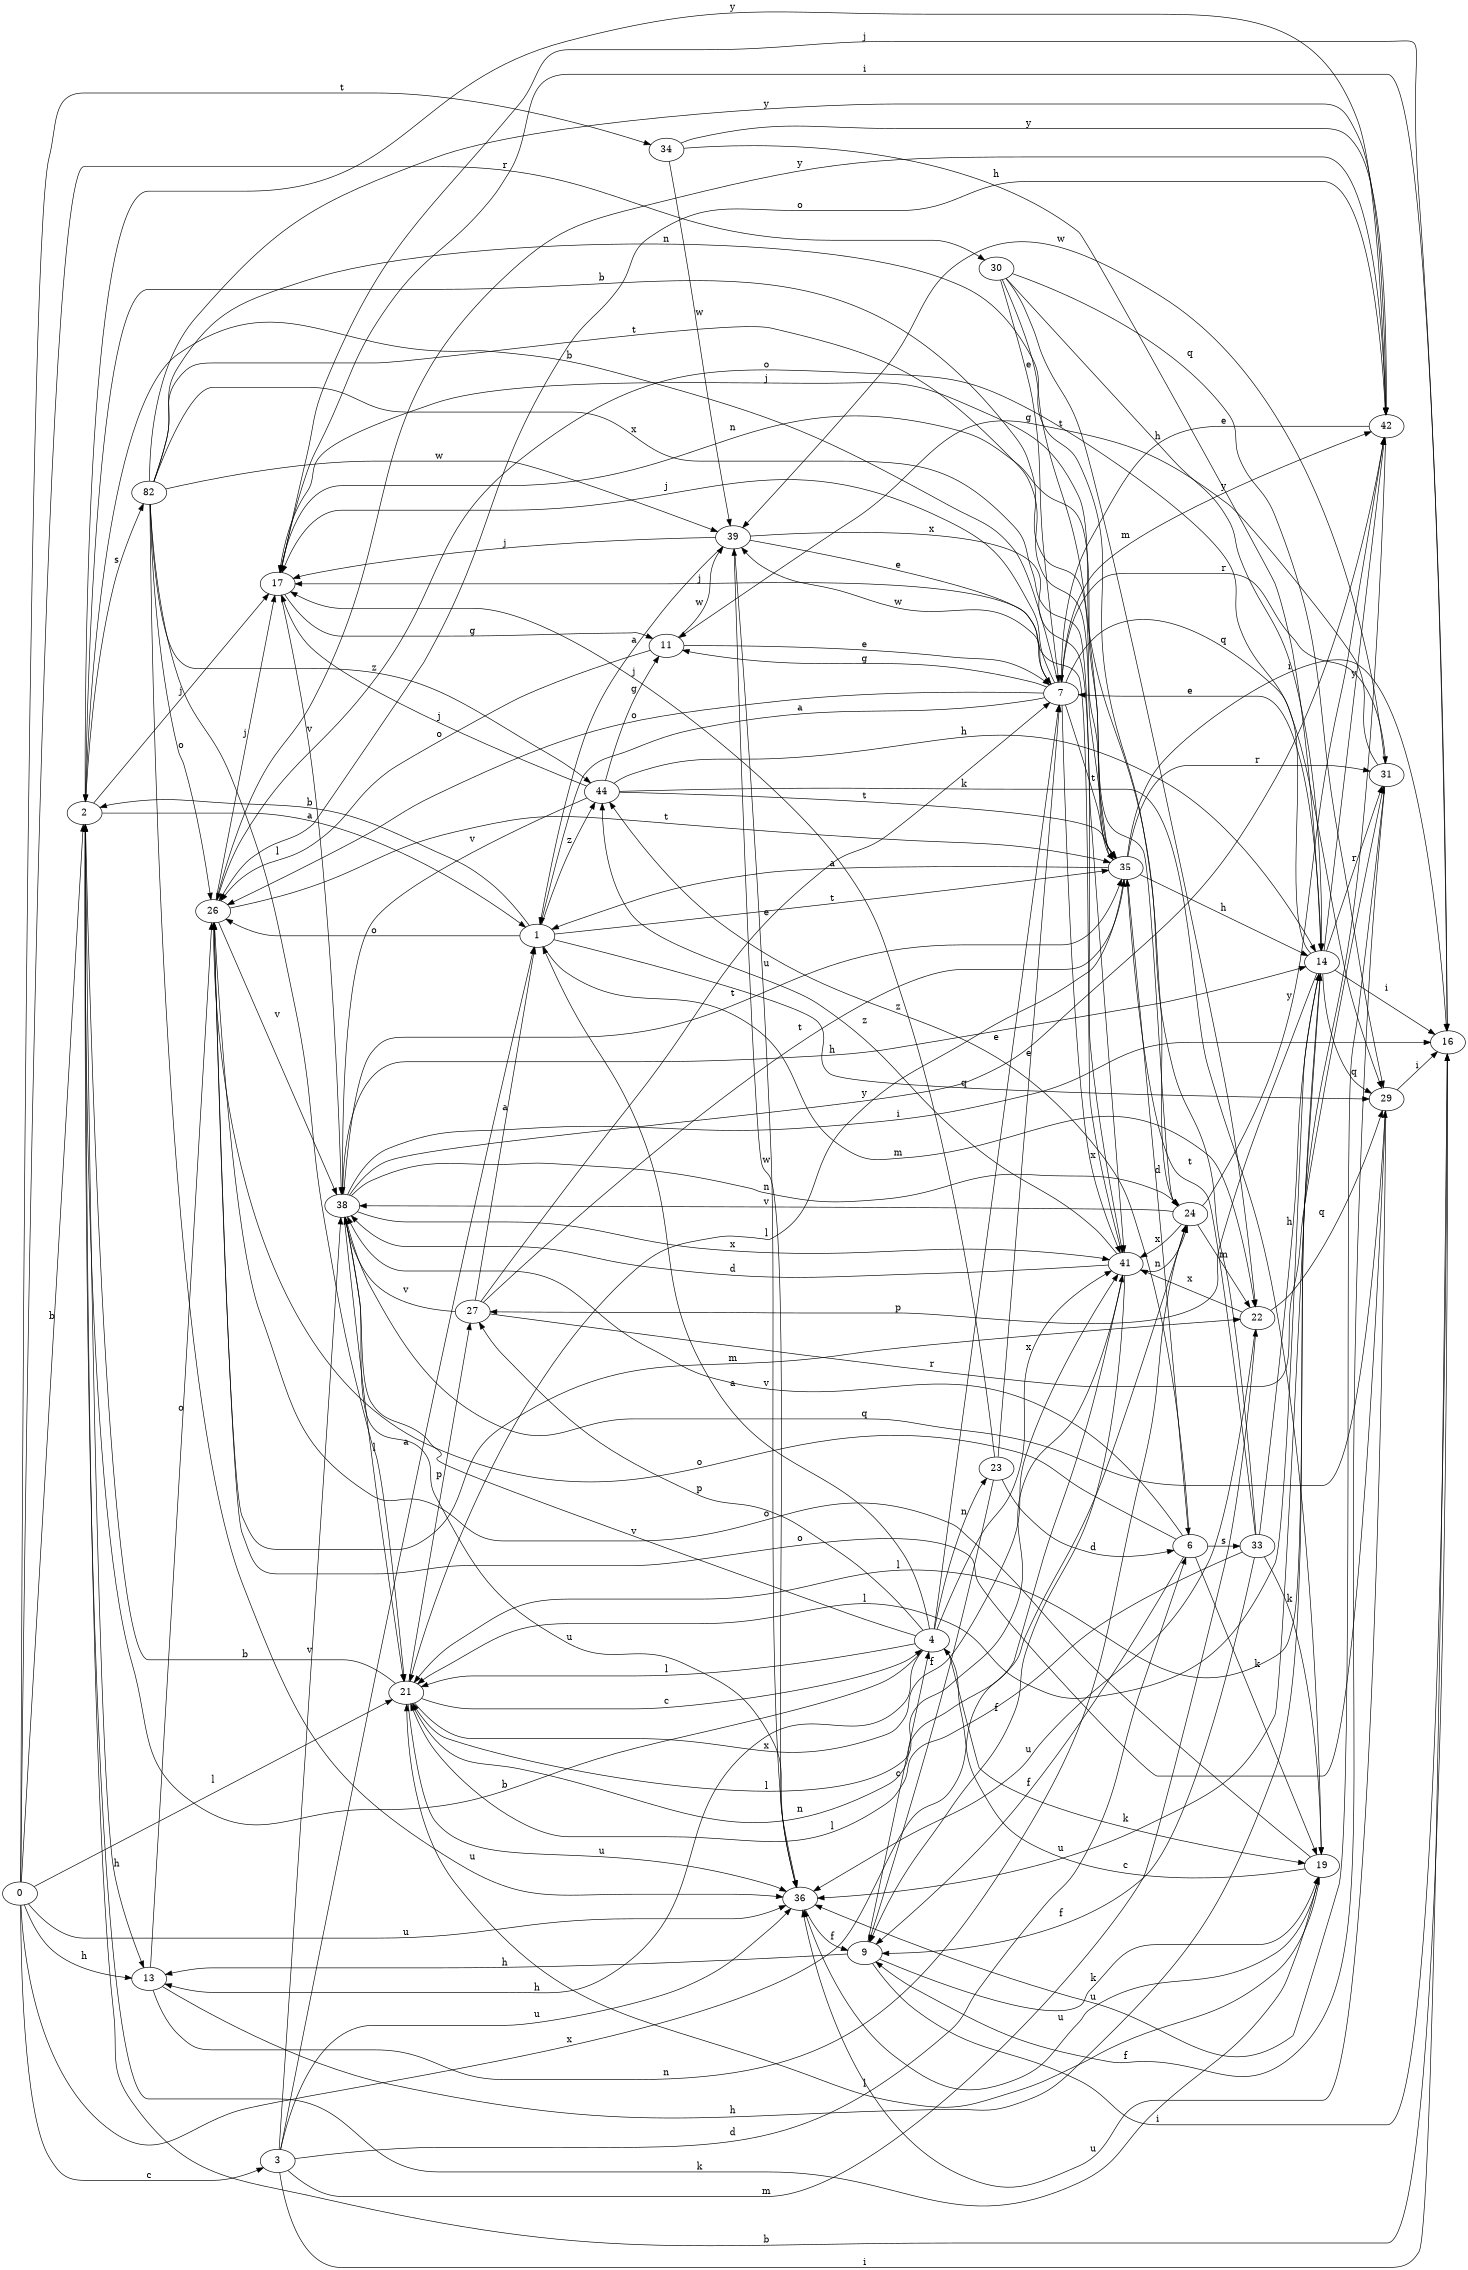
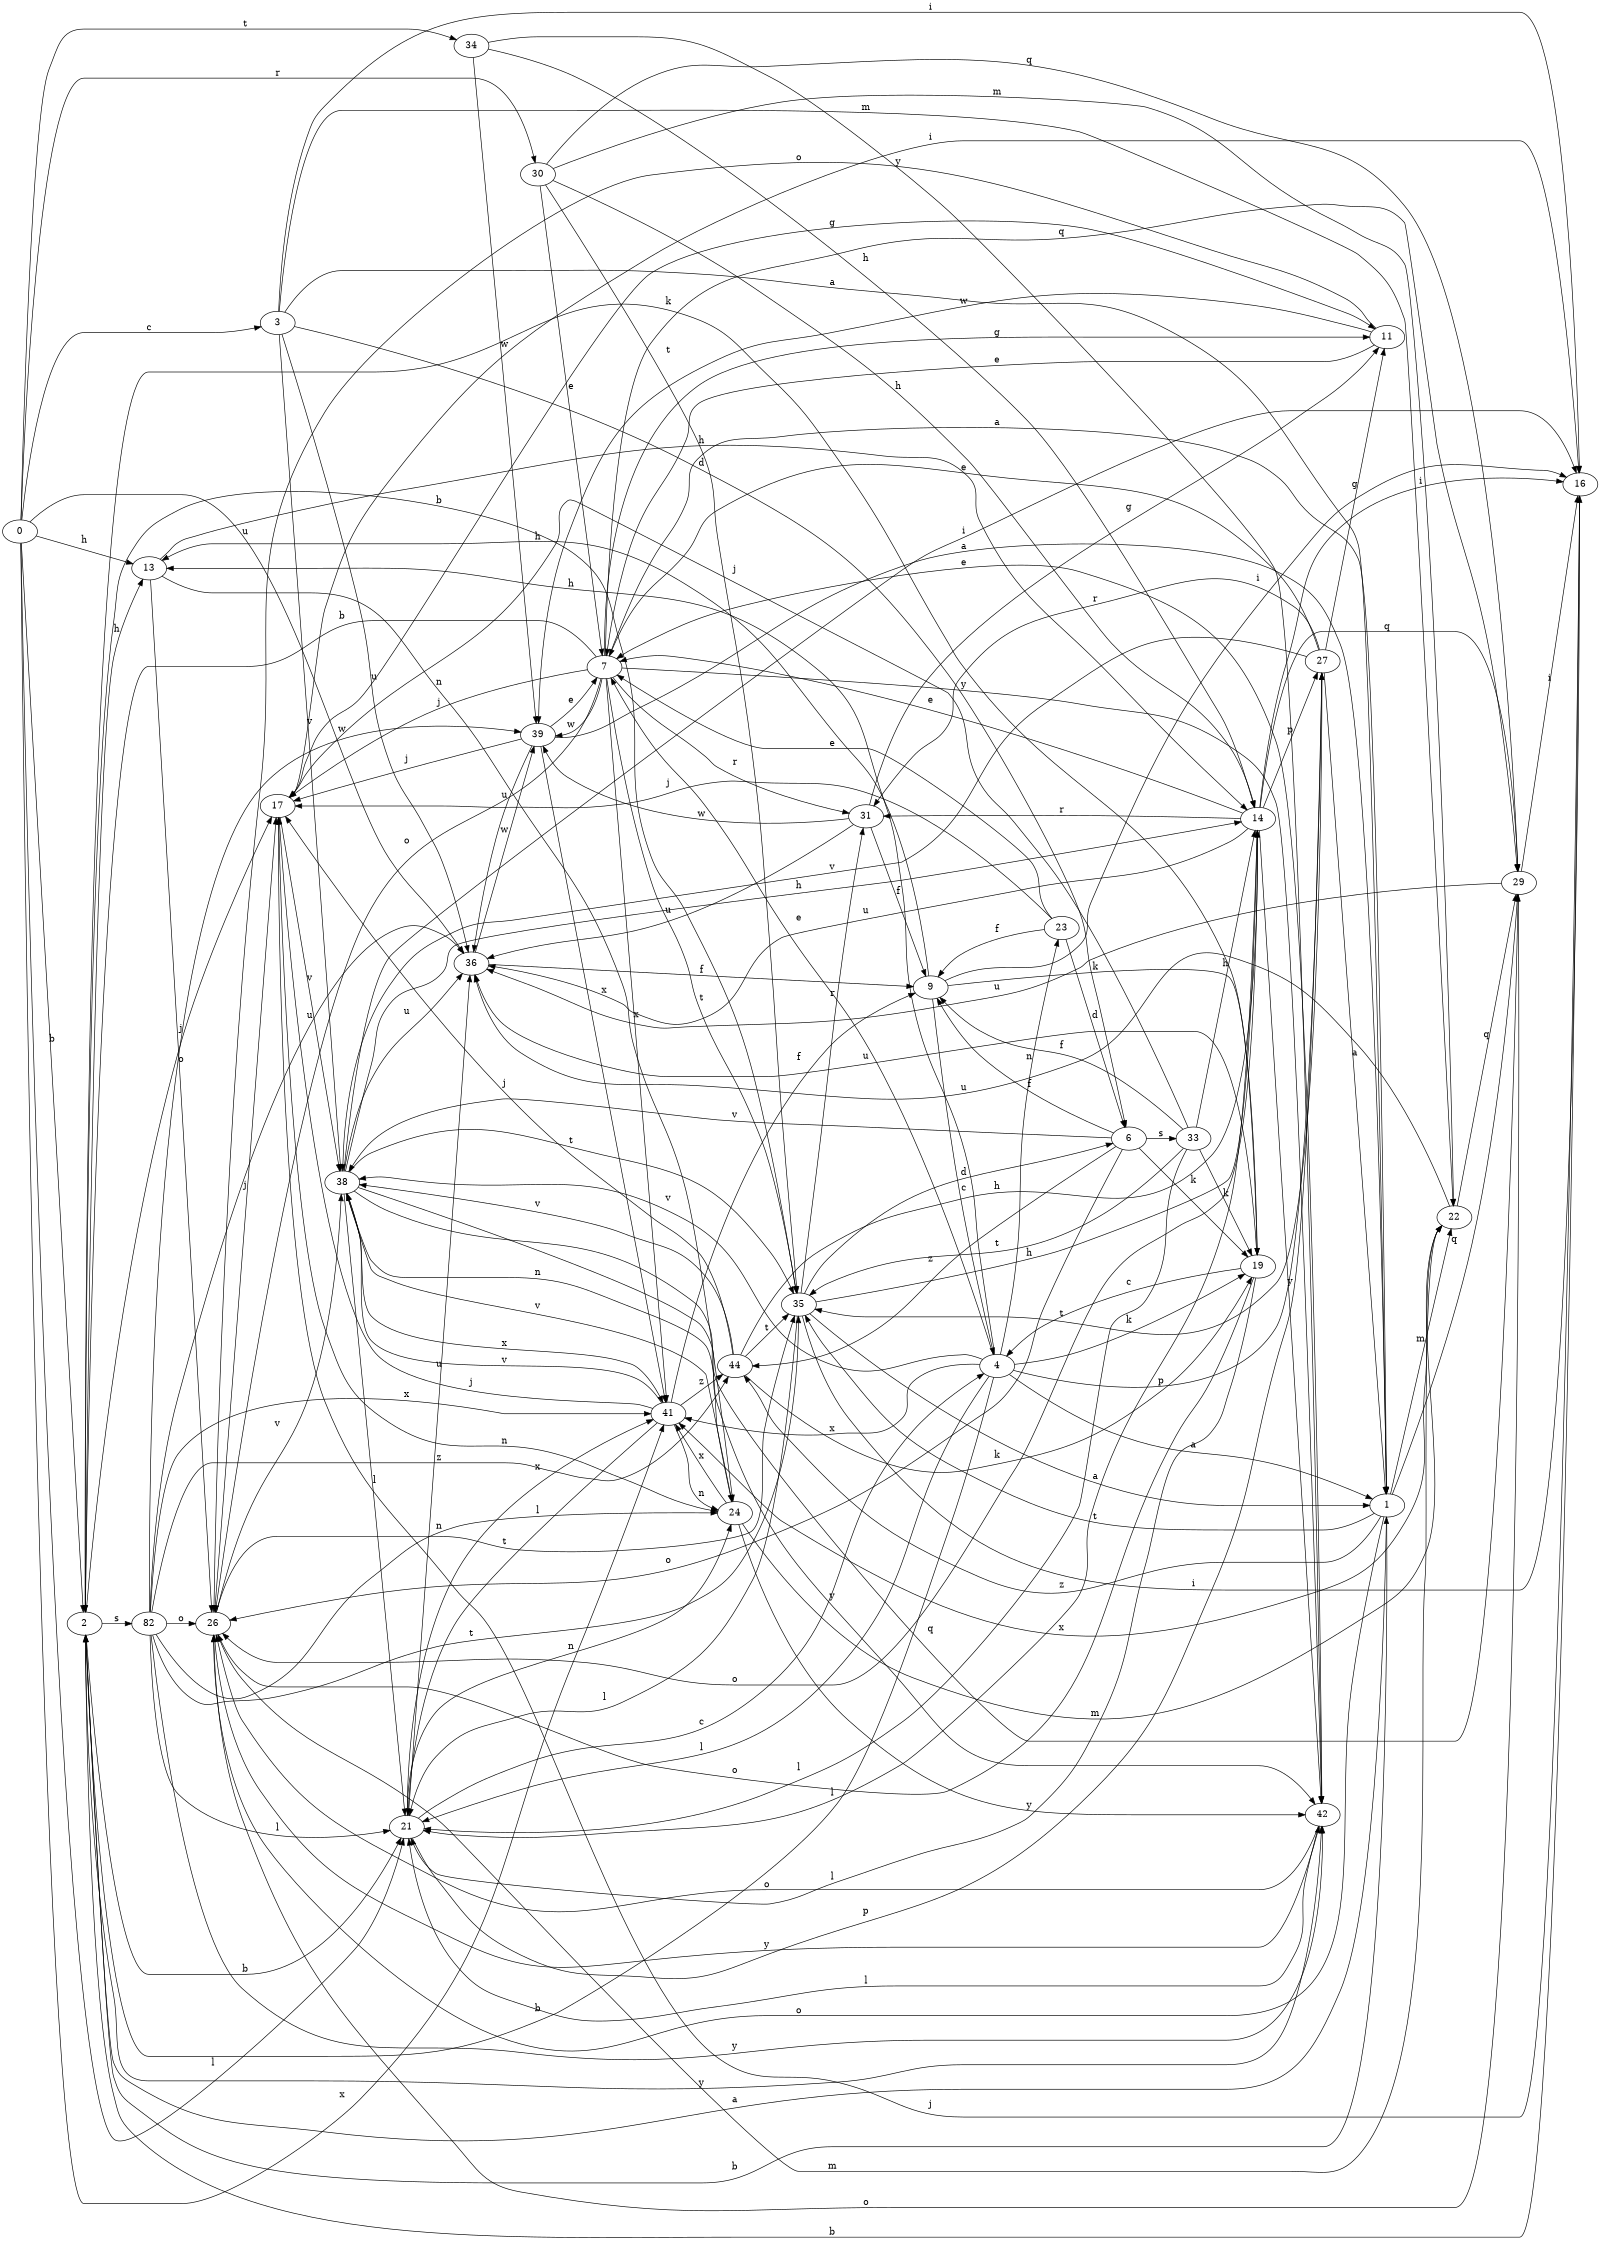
edge "44" -> "11": now "27" -> "11"
edge "41" -> "38": label "d" -> "v"
edge "21" -> "2": reversed
